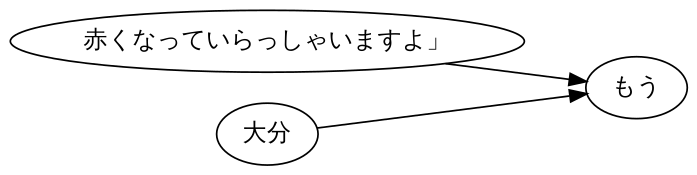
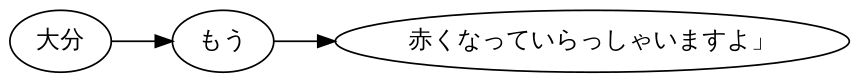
edge "赤くなっていらっしゃいますよ」" -> "もう": reversed
